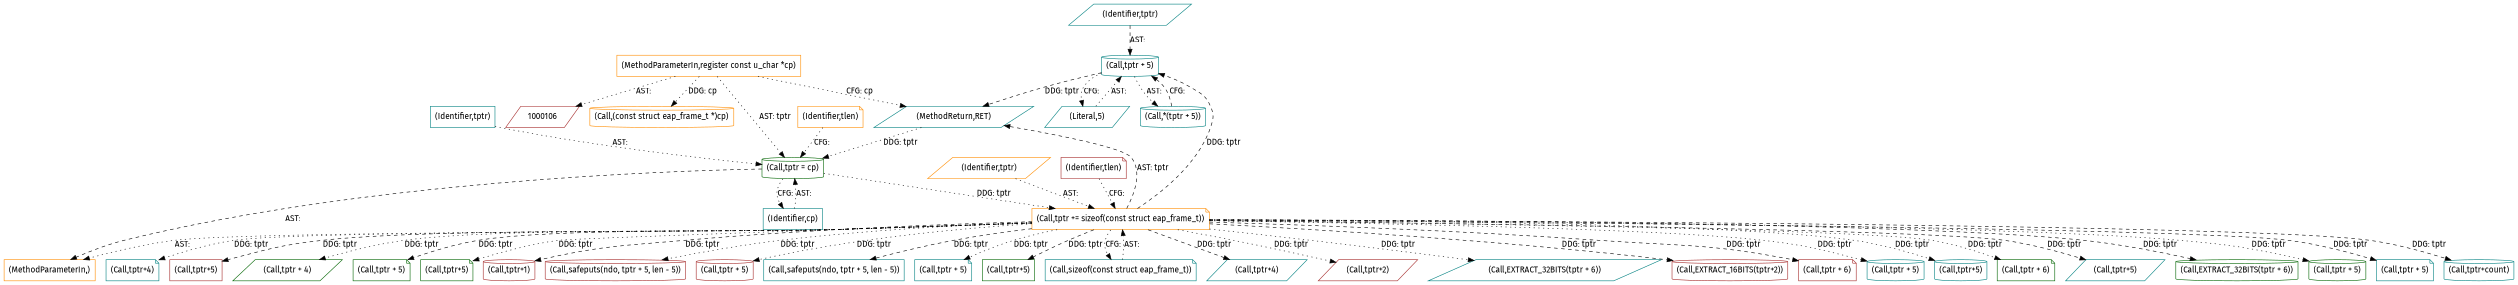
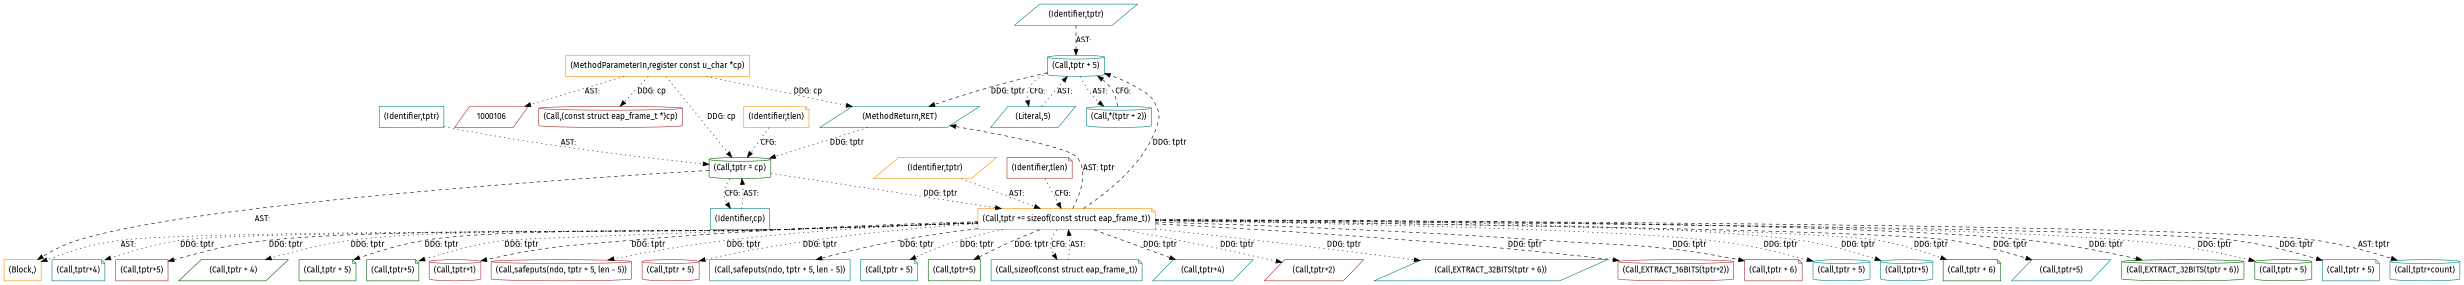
edge "(MethodParameterIn,register const u_char *cp)" -> "(MethodReturn,RET)": label "CFG: cp" -> "DDG: cp"
node "(Call,(const struct eap_frame_t *)cp)": color darkorange -> brown
edge "(MethodParameterIn,register const u_char *cp)" -> "(Call,tptr = cp)": label "AST: tptr" -> "DDG: cp"
node "(Call,*(tptr + 5))": label "(Call,*(tptr + 5))" -> "(Call,*(tptr + 2))"
edge "(Call,tptr += sizeof(const struct eap_frame_t))" -> "(Call,tptr+count)": label "DDG: tptr" -> "AST: tptr"
node "(MethodParameterIn,)": label "(MethodParameterIn,)" -> "(Block,)"
